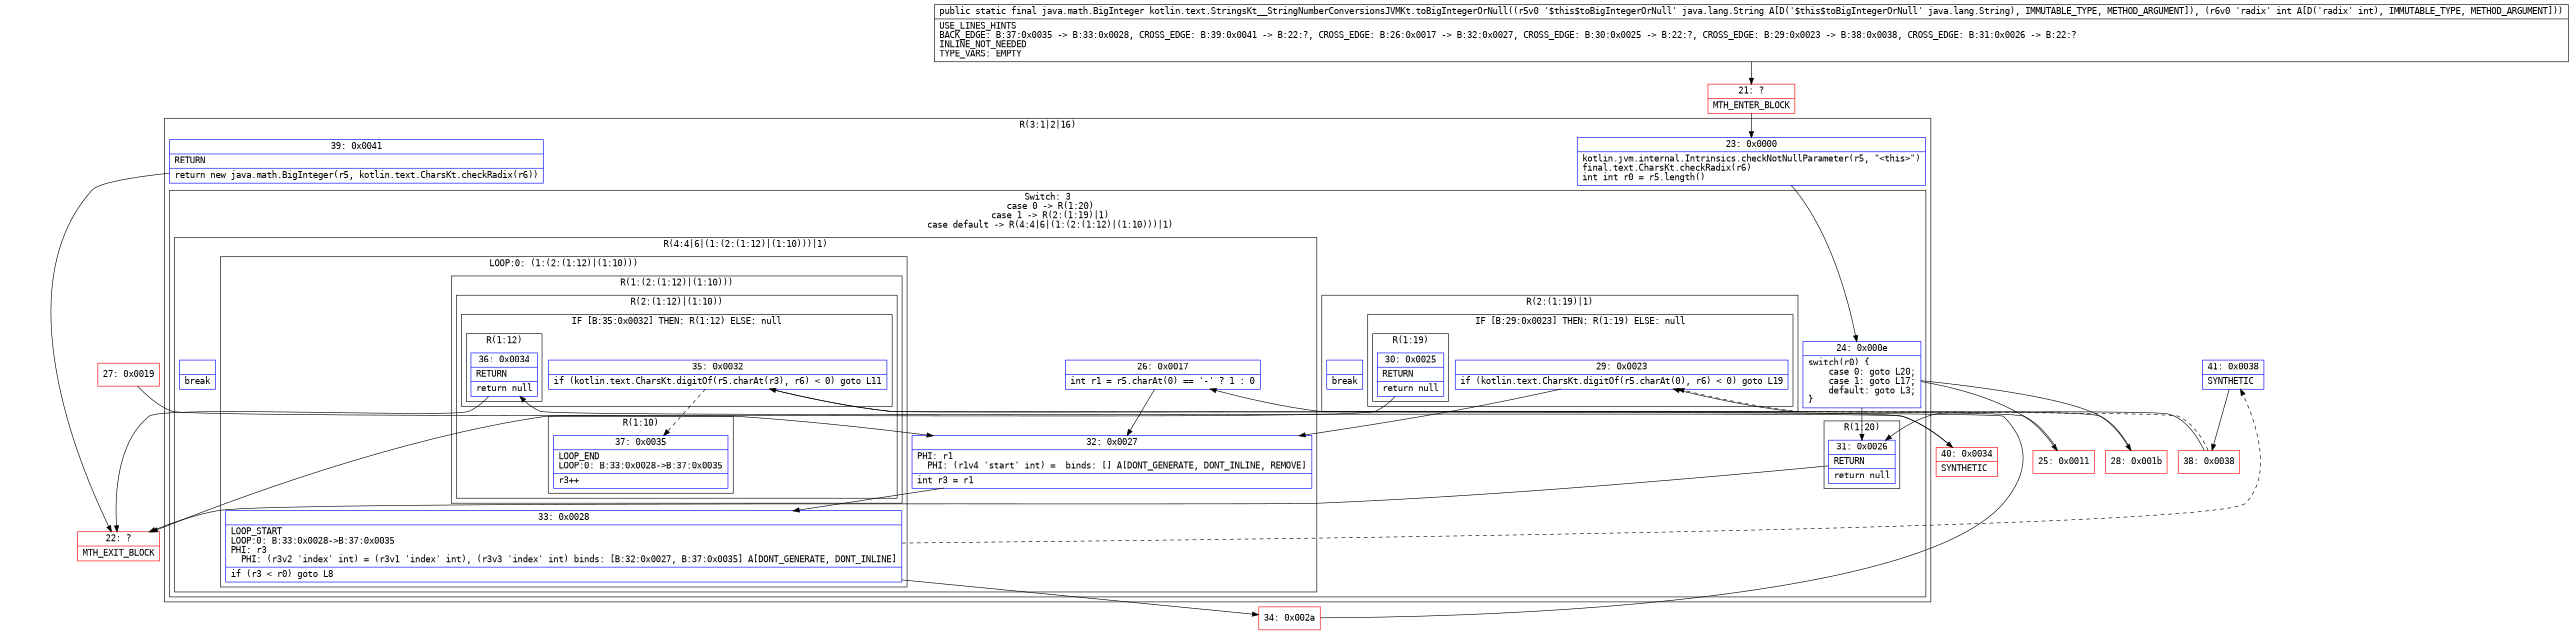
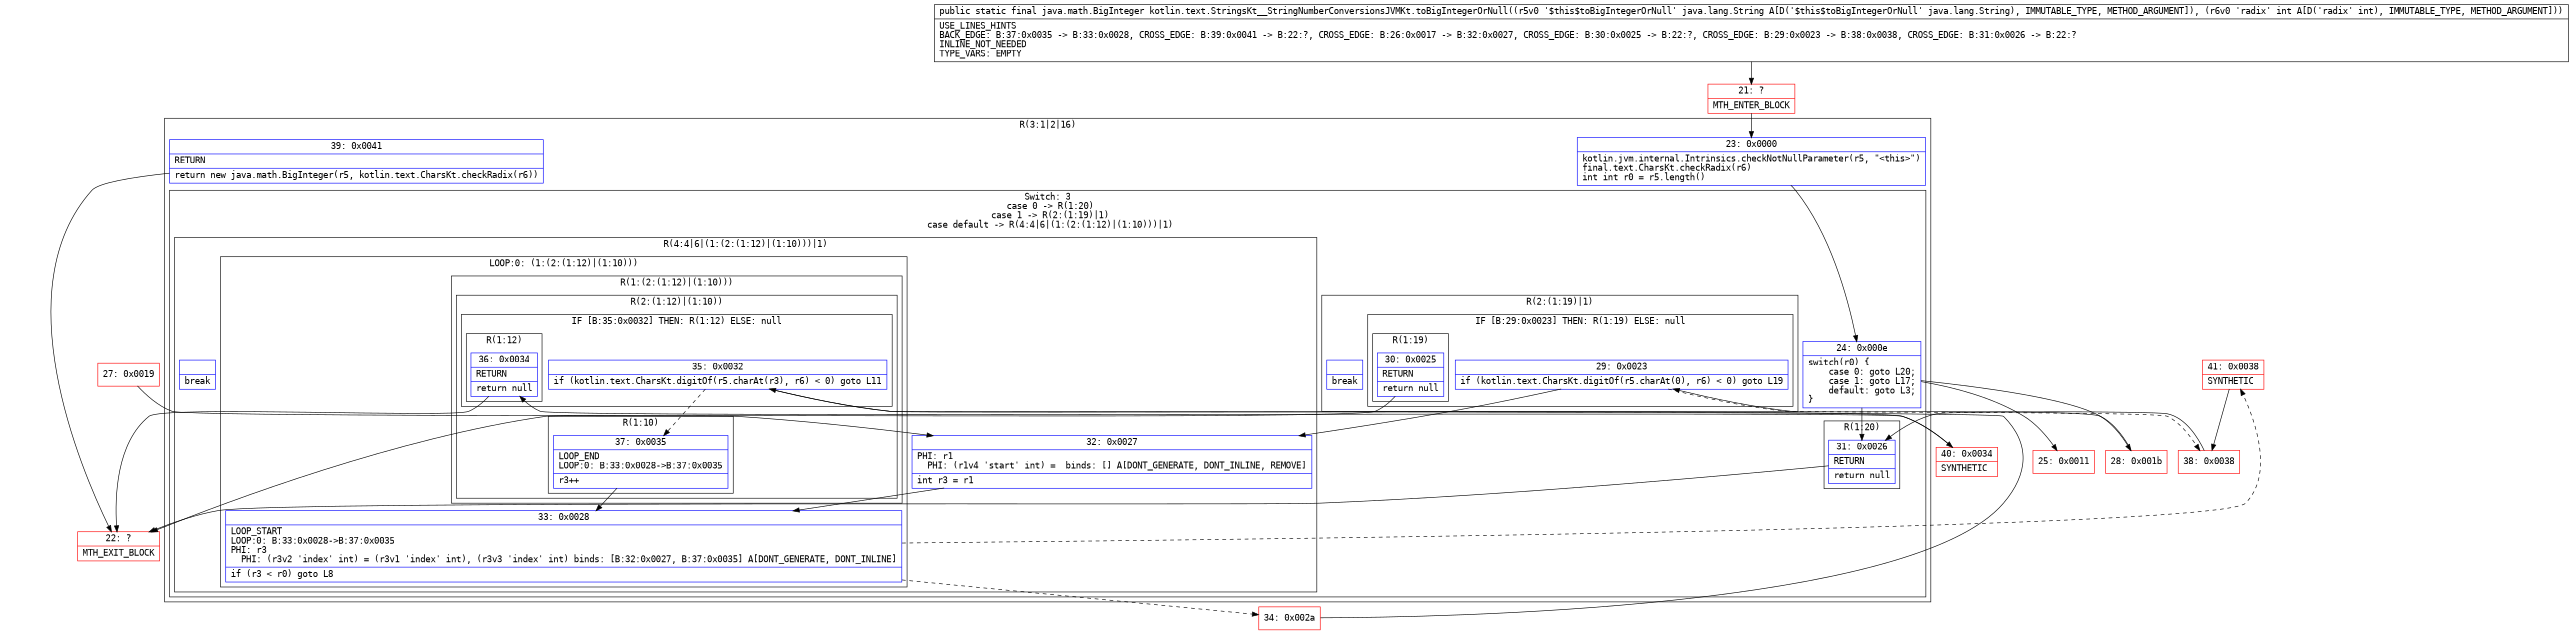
node "26: 0x0017": removed
node "41: 0x0038": color blue -> red
edge "38: 0x0038" -> "29: 0x0023": reversed
edge "37: 0x0035" -> "33: 0x0028": added
edge "33: 0x0028" -> "34: 0x002a": style solid -> dashed
